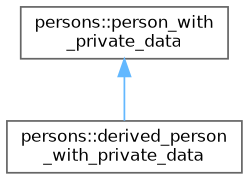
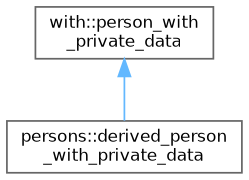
node "persons::person_with _private_data": label "persons::person_with _private_data" -> "with::person_with _private_data"
